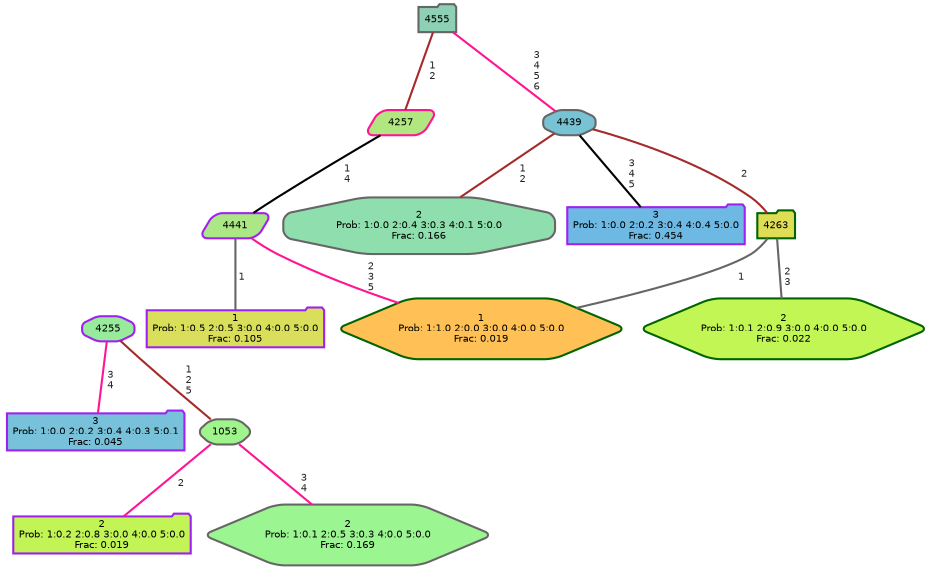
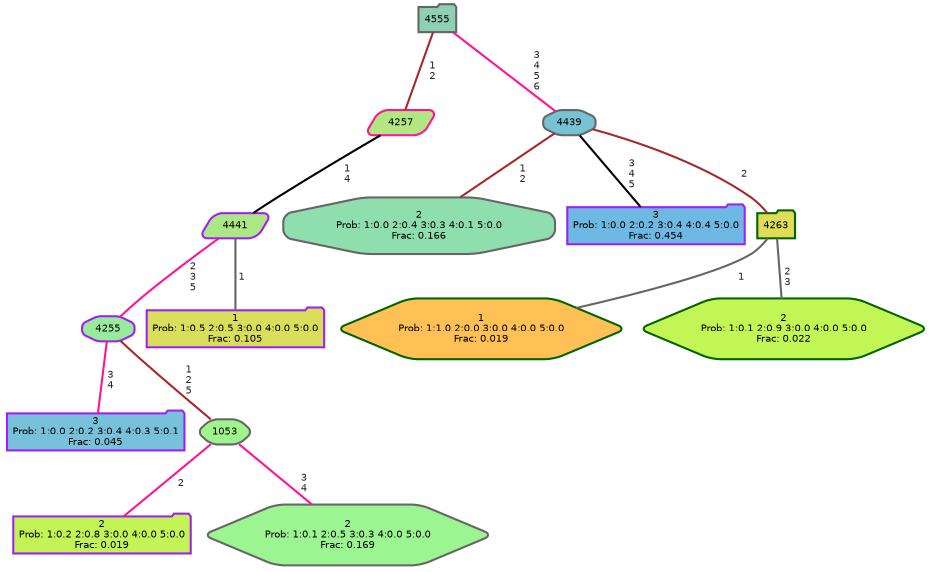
edge "4441" -- "1 Prob: 1:1.0 2:0.0 3:0.0 4:0.0 5:0.0 Frac: 0.019": now "4441" -- "4255"
